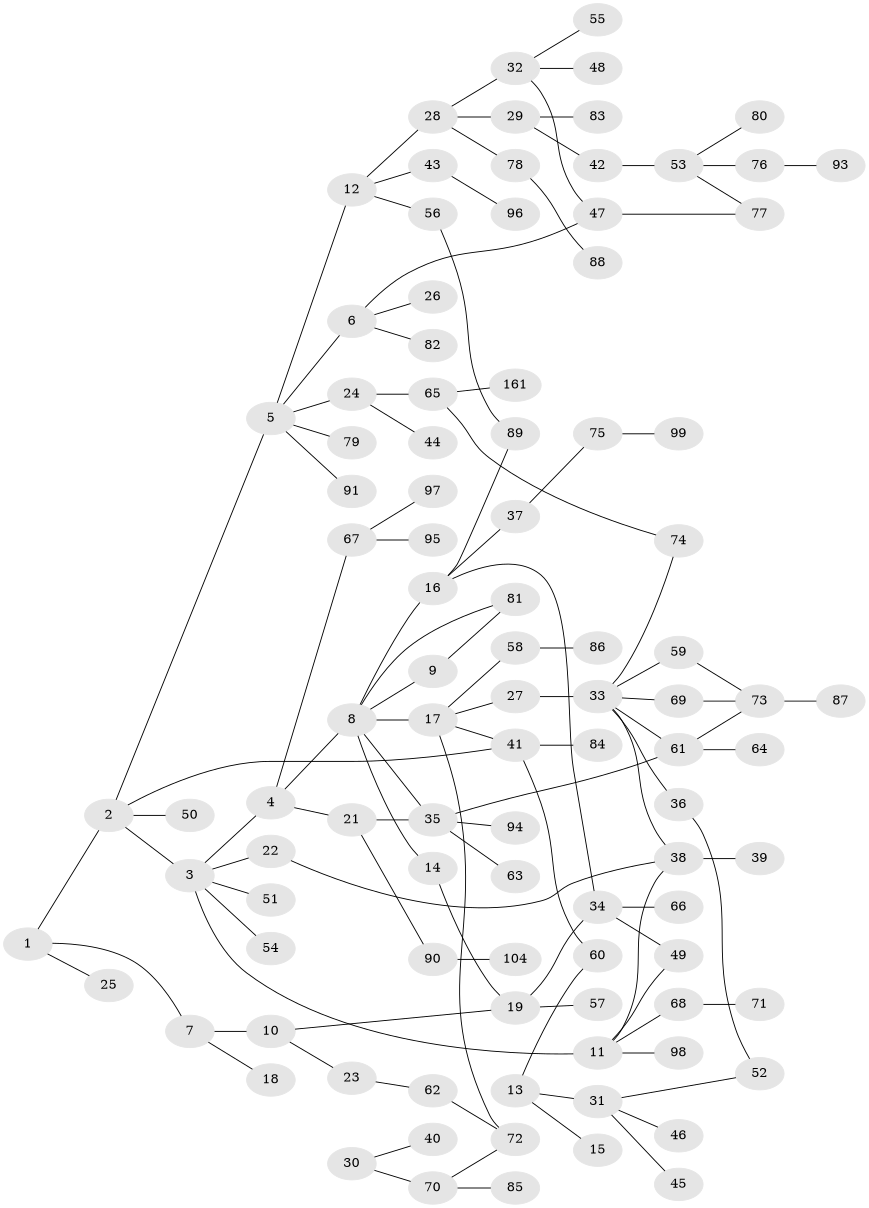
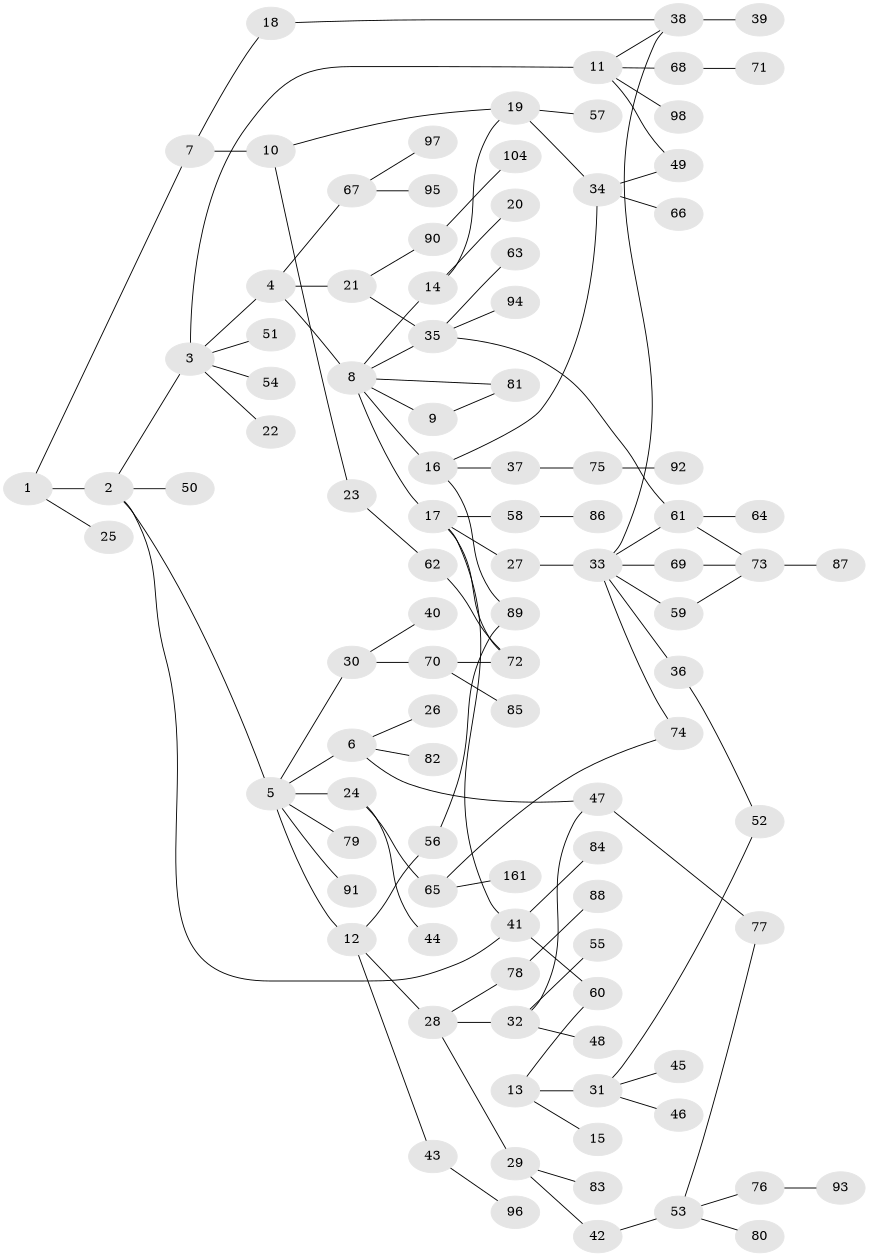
node "20": added
node "99": label "99" -> "92"
edge "30" -- "5": added
edge "22" -- "38": now "18" -- "38"
